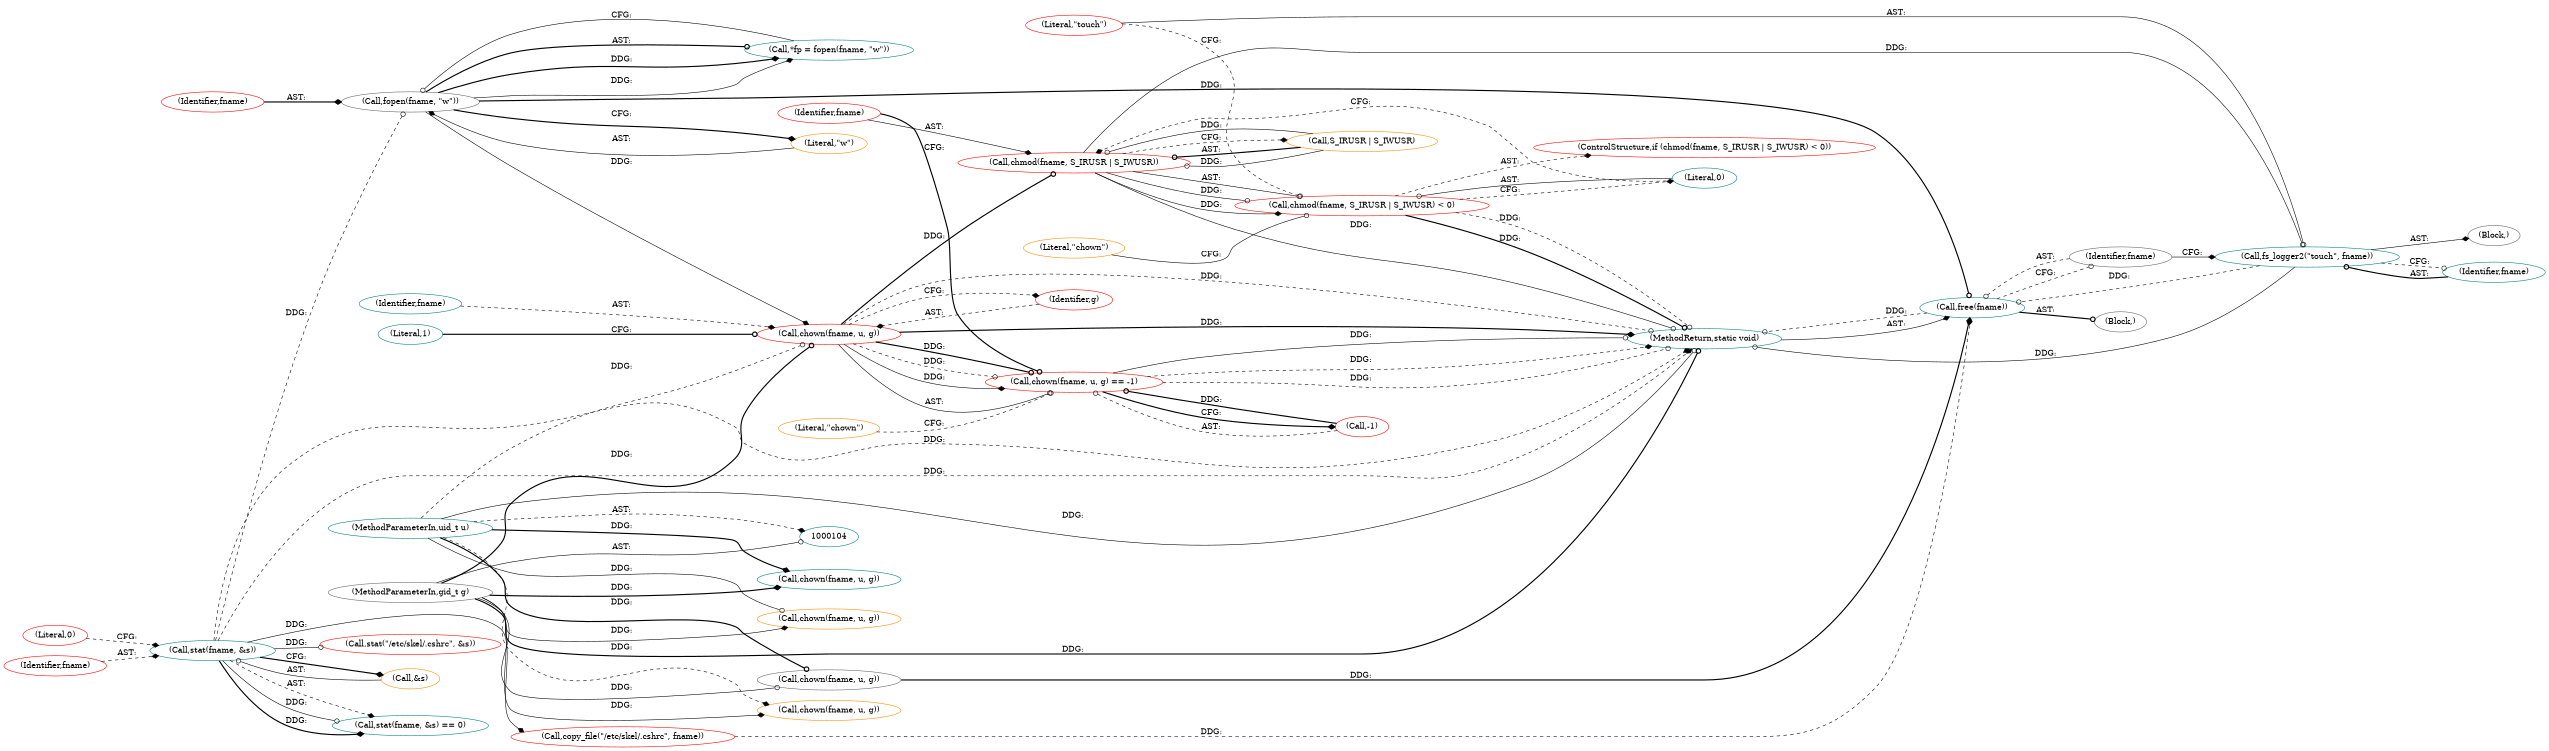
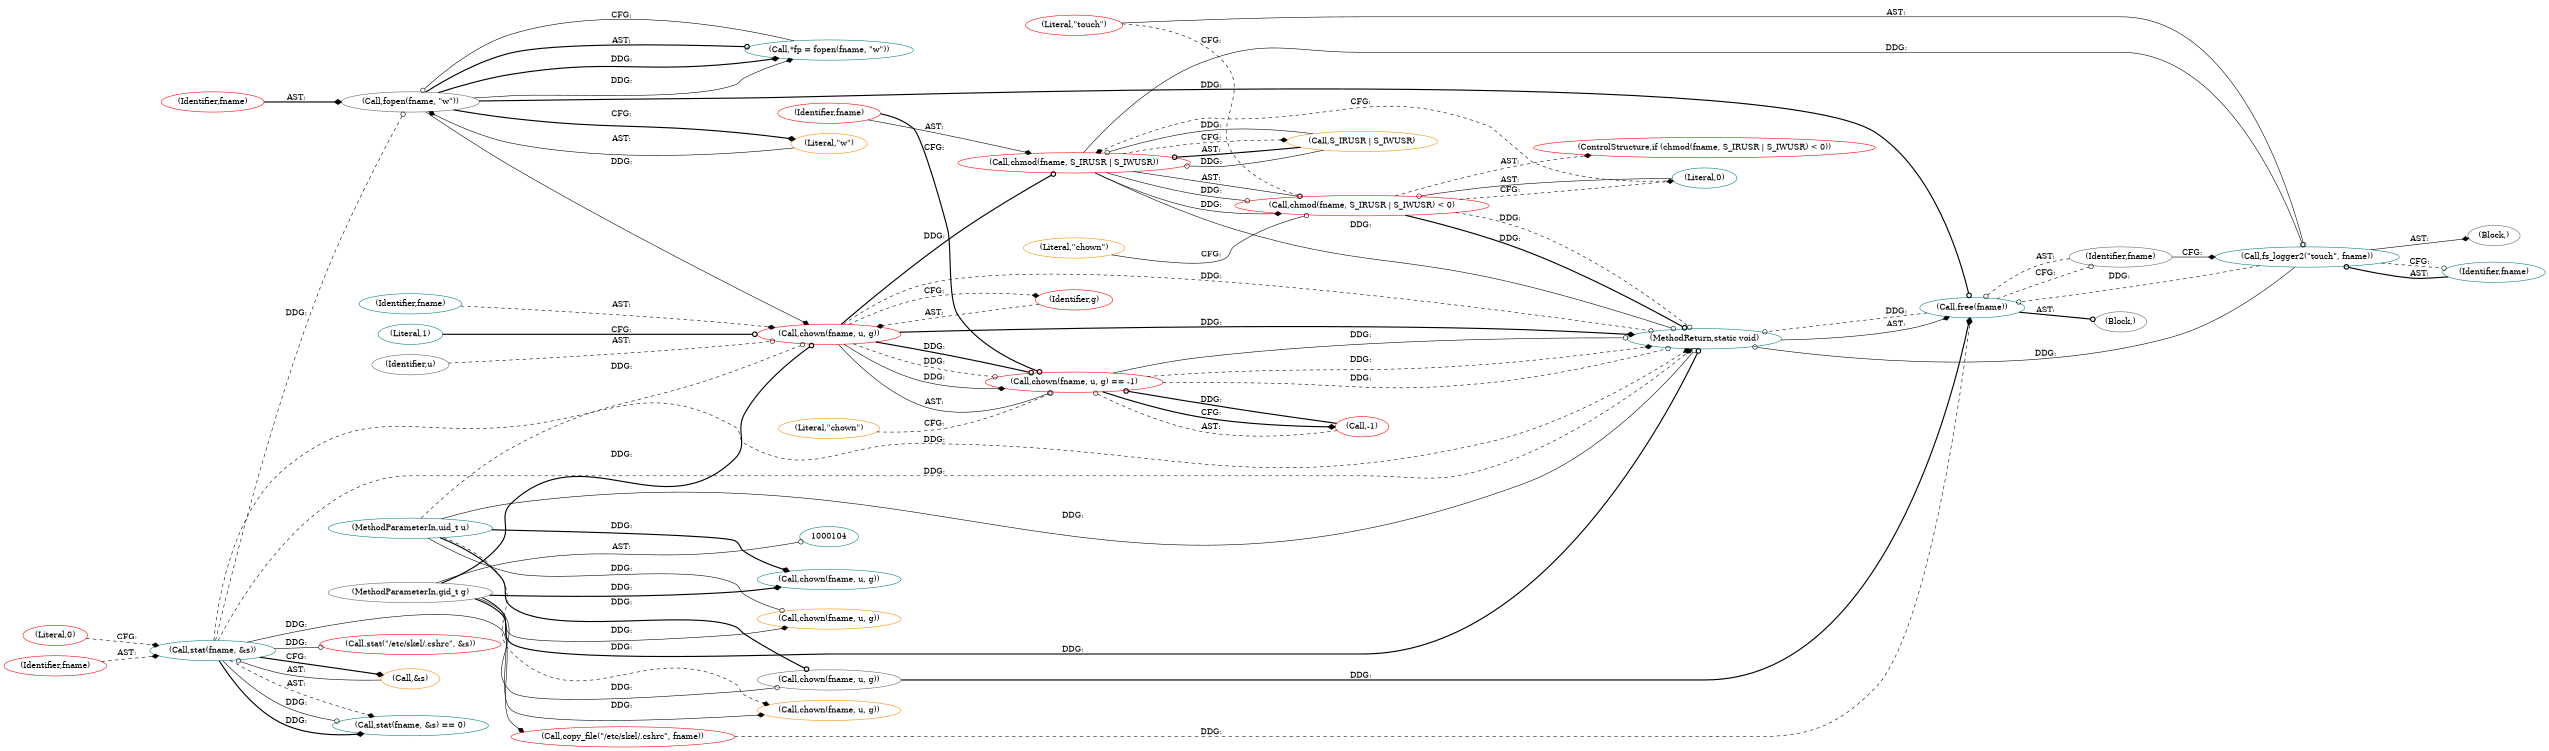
node "(Identifier,u)": added
edge "(MethodParameterIn,uid_t u)" -> "1000104": removed, label "AST:"
